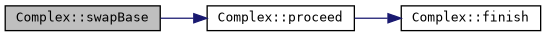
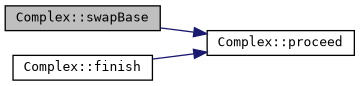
edge "Complex::proceed" -> "Complex::finish": reversed
